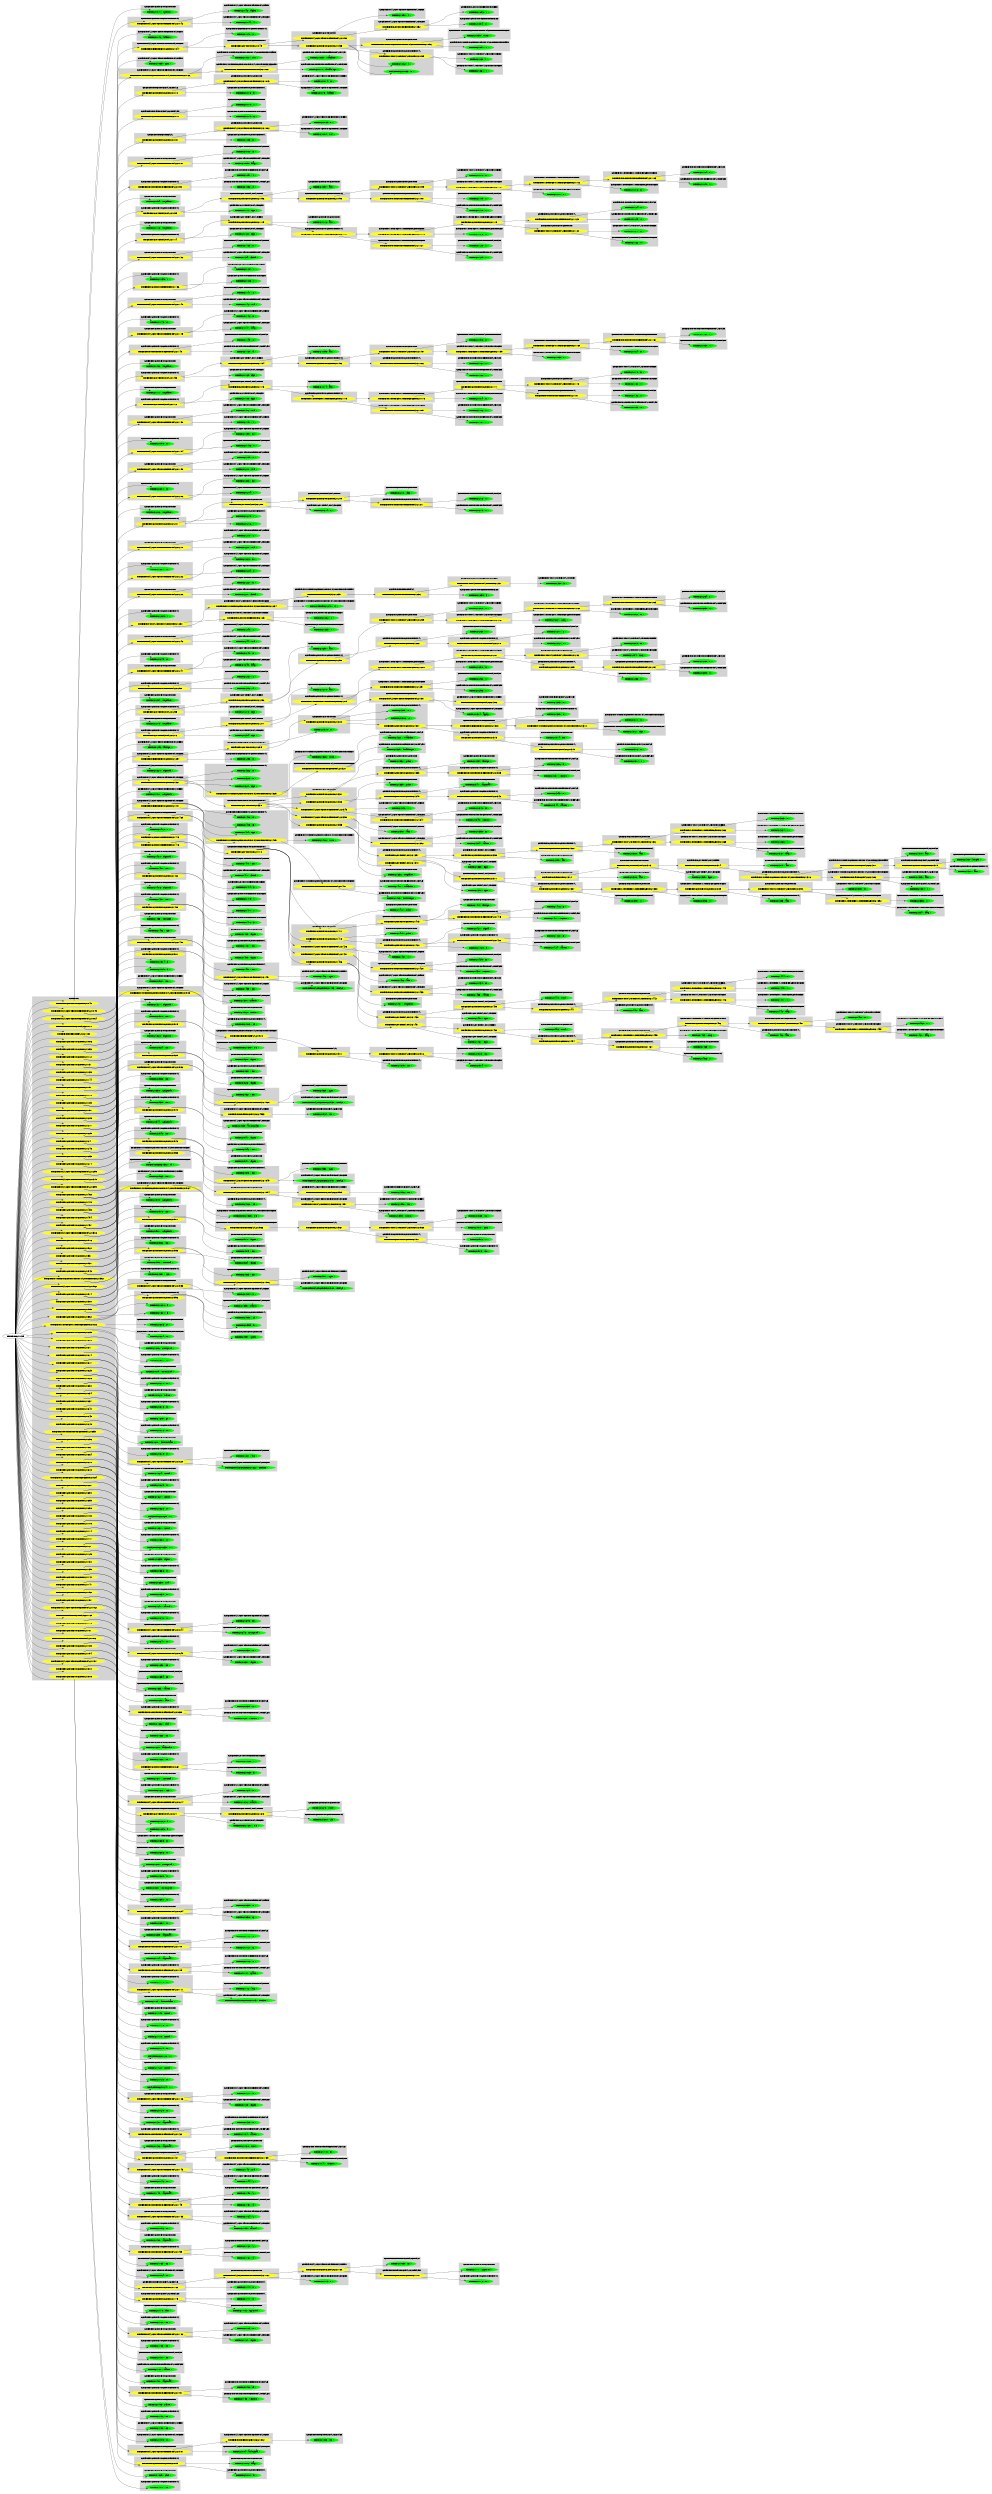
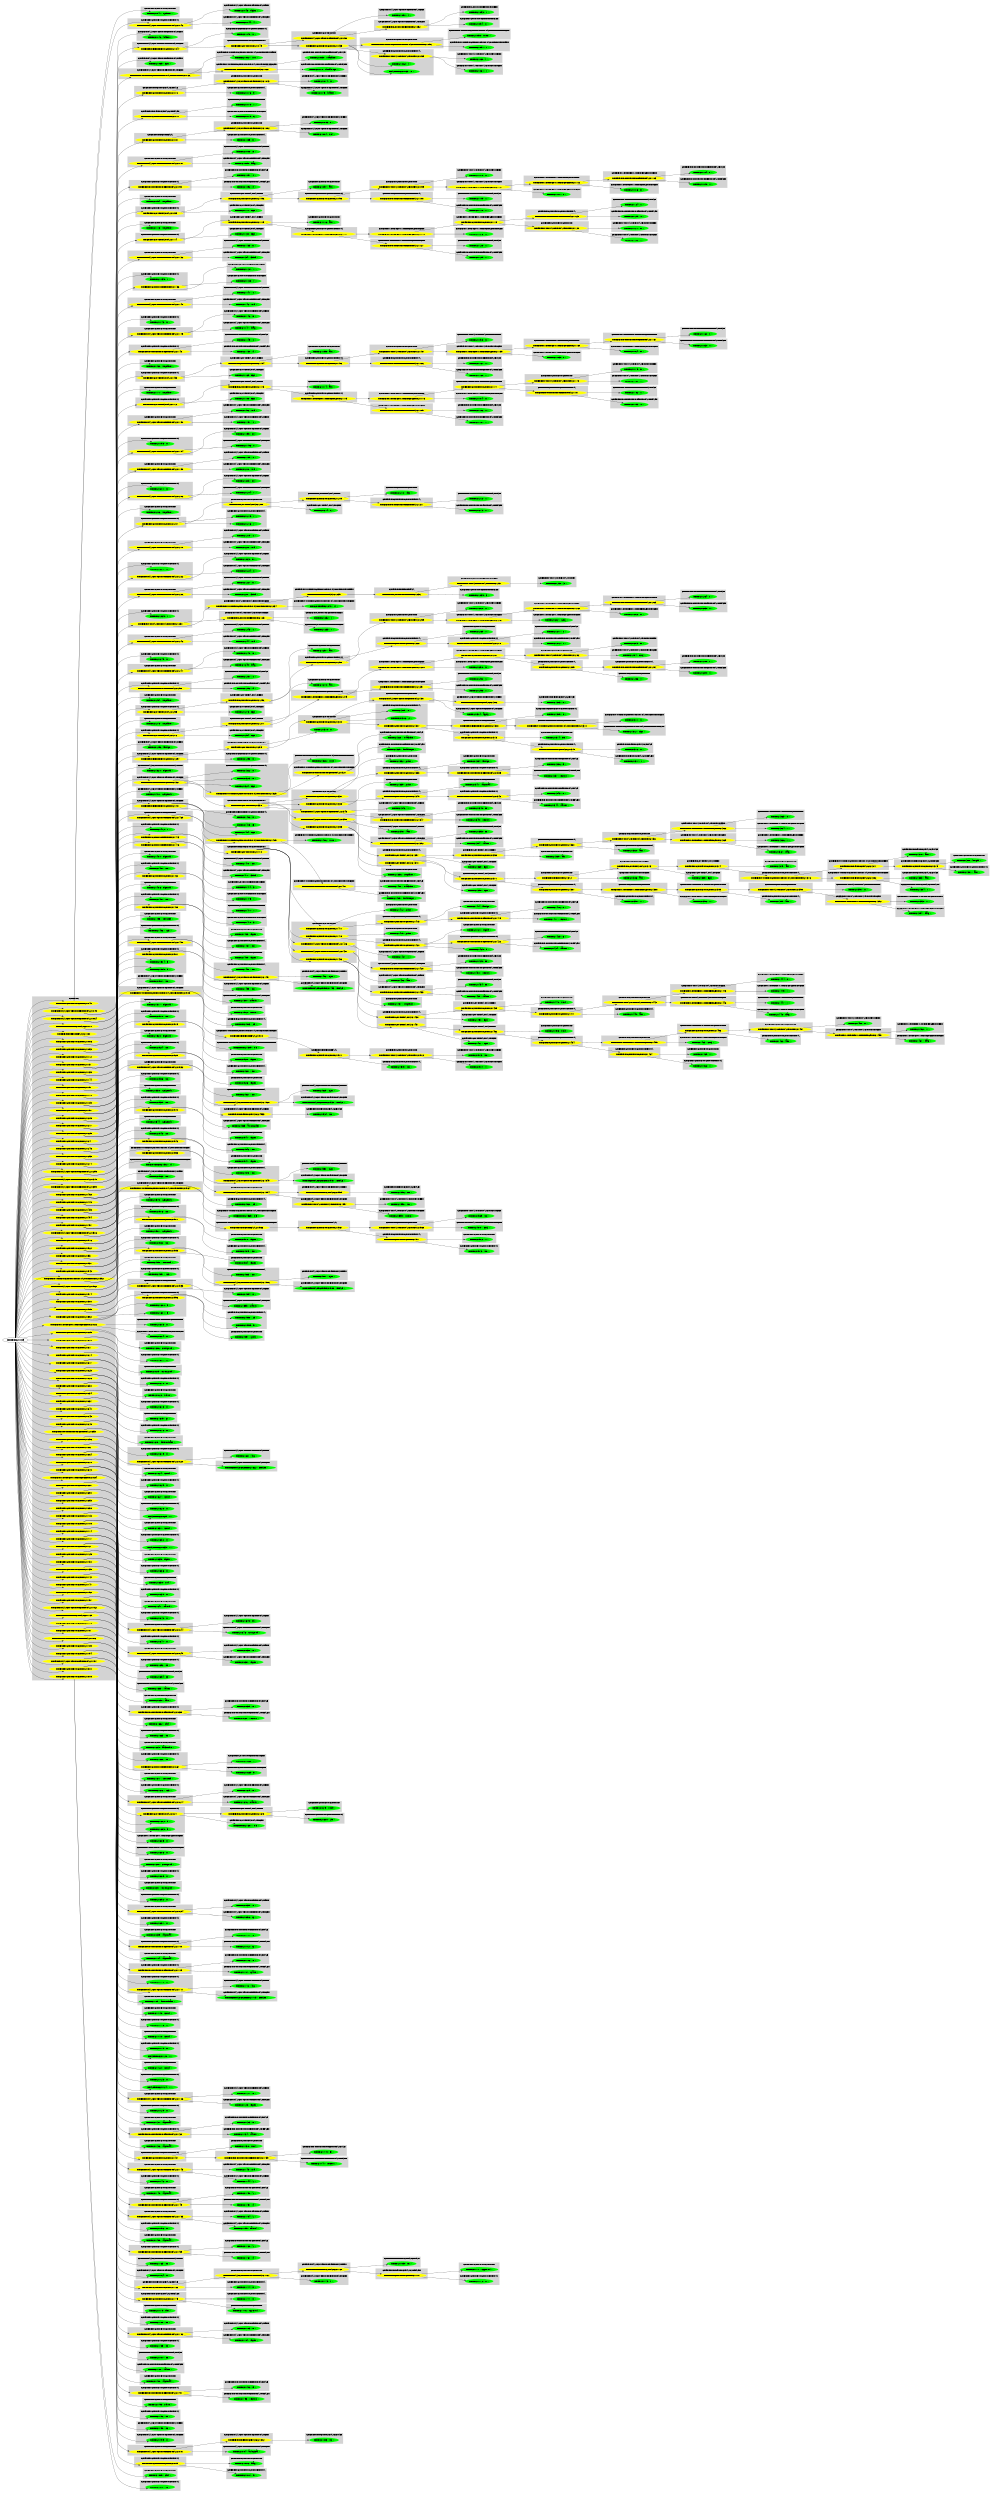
edge "NT_PROG_21039" -> "NT_EXPR_CALL_FUNCTION_21648": added
